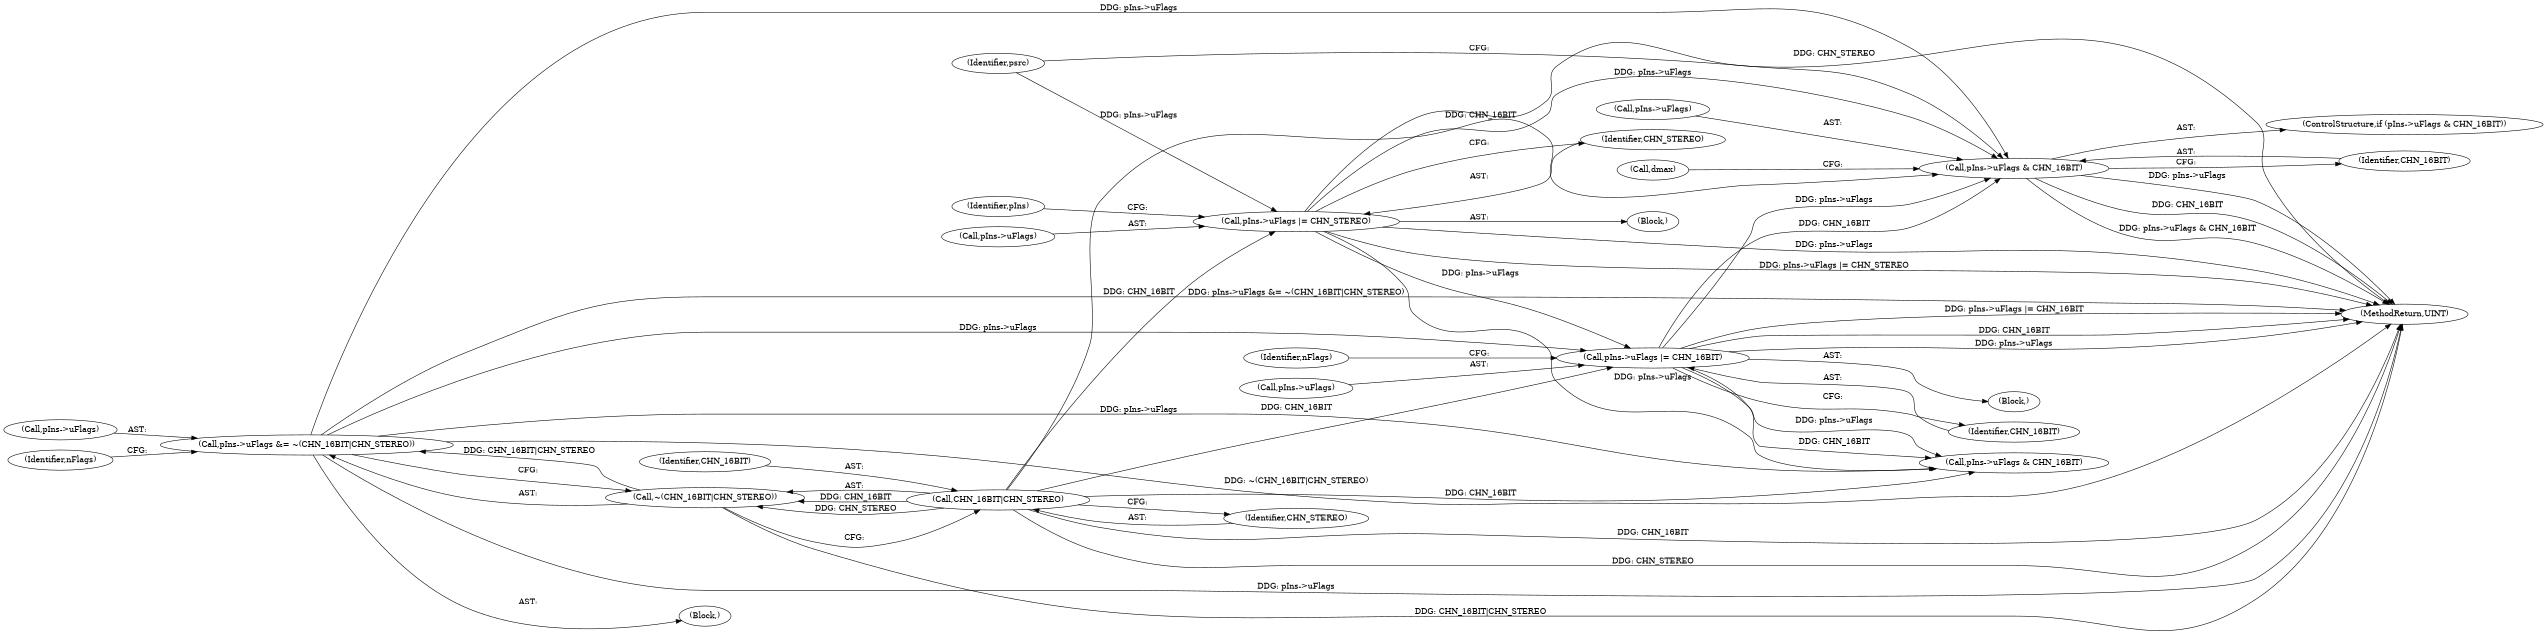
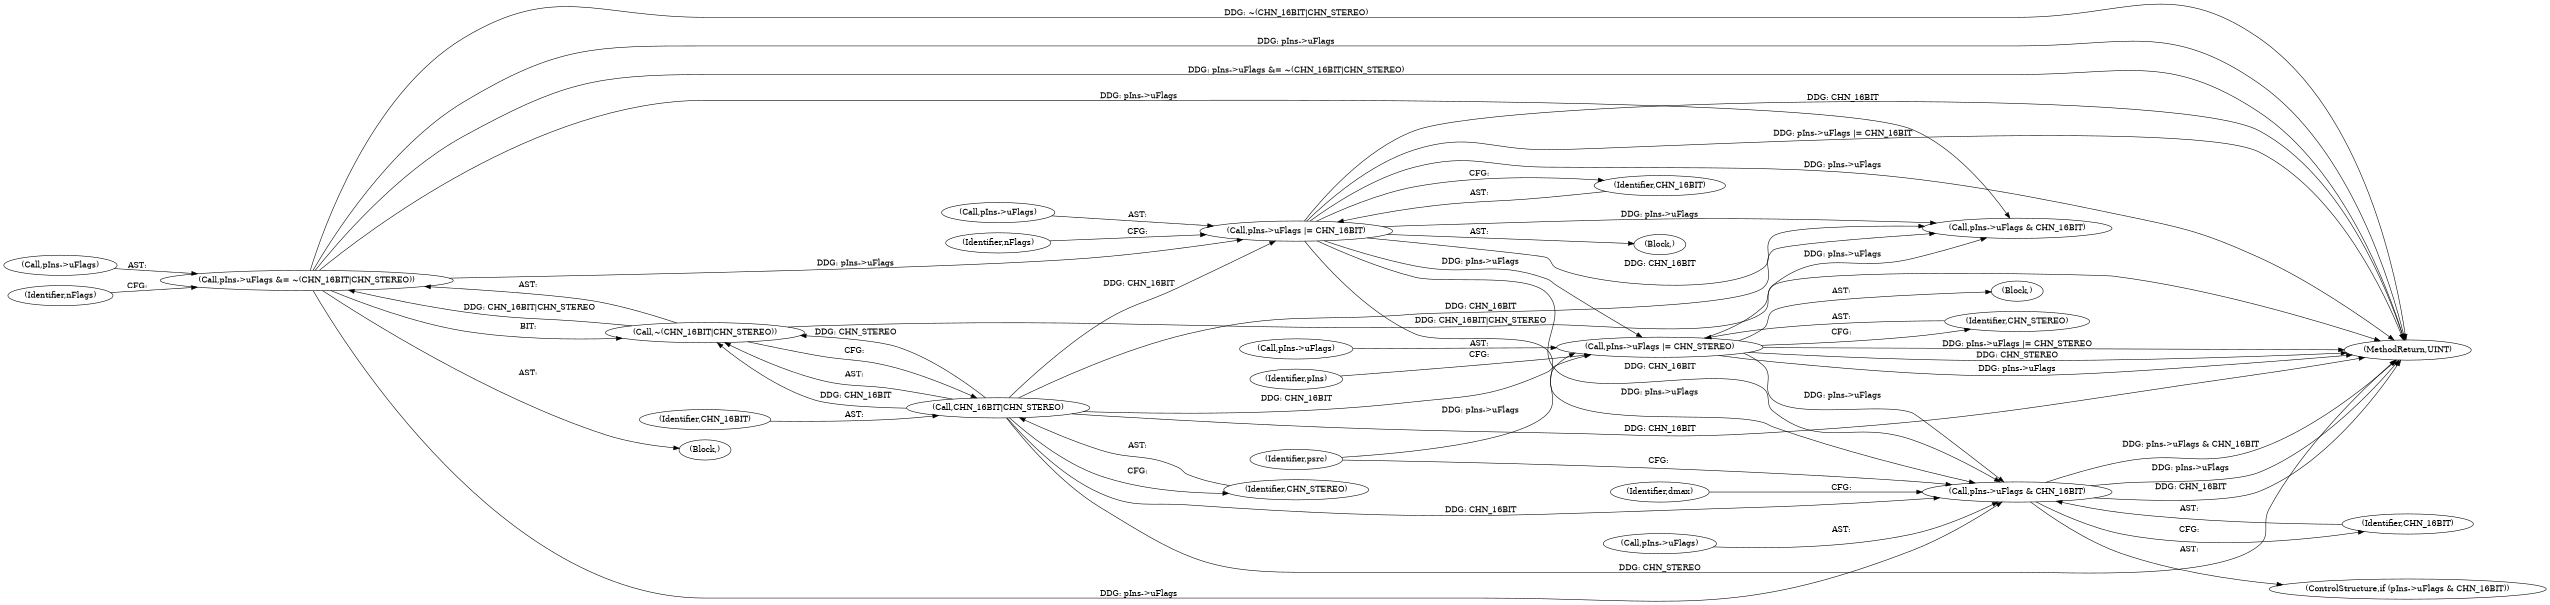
node "(Call,dmax)": label "(Call,dmax)" -> "(Identifier,dmax)"
edge "(Call,pIns->uFlags |= CHN_STEREO)" -> "(Call,pIns->uFlags |= CHN_16BIT)": reversed
edge "(Call,pIns->uFlags &= ~(CHN_16BIT|CHN_STEREO))" -> "(Call,~(CHN_16BIT|CHN_STEREO))": label "CFG: " -> "BIT: "
